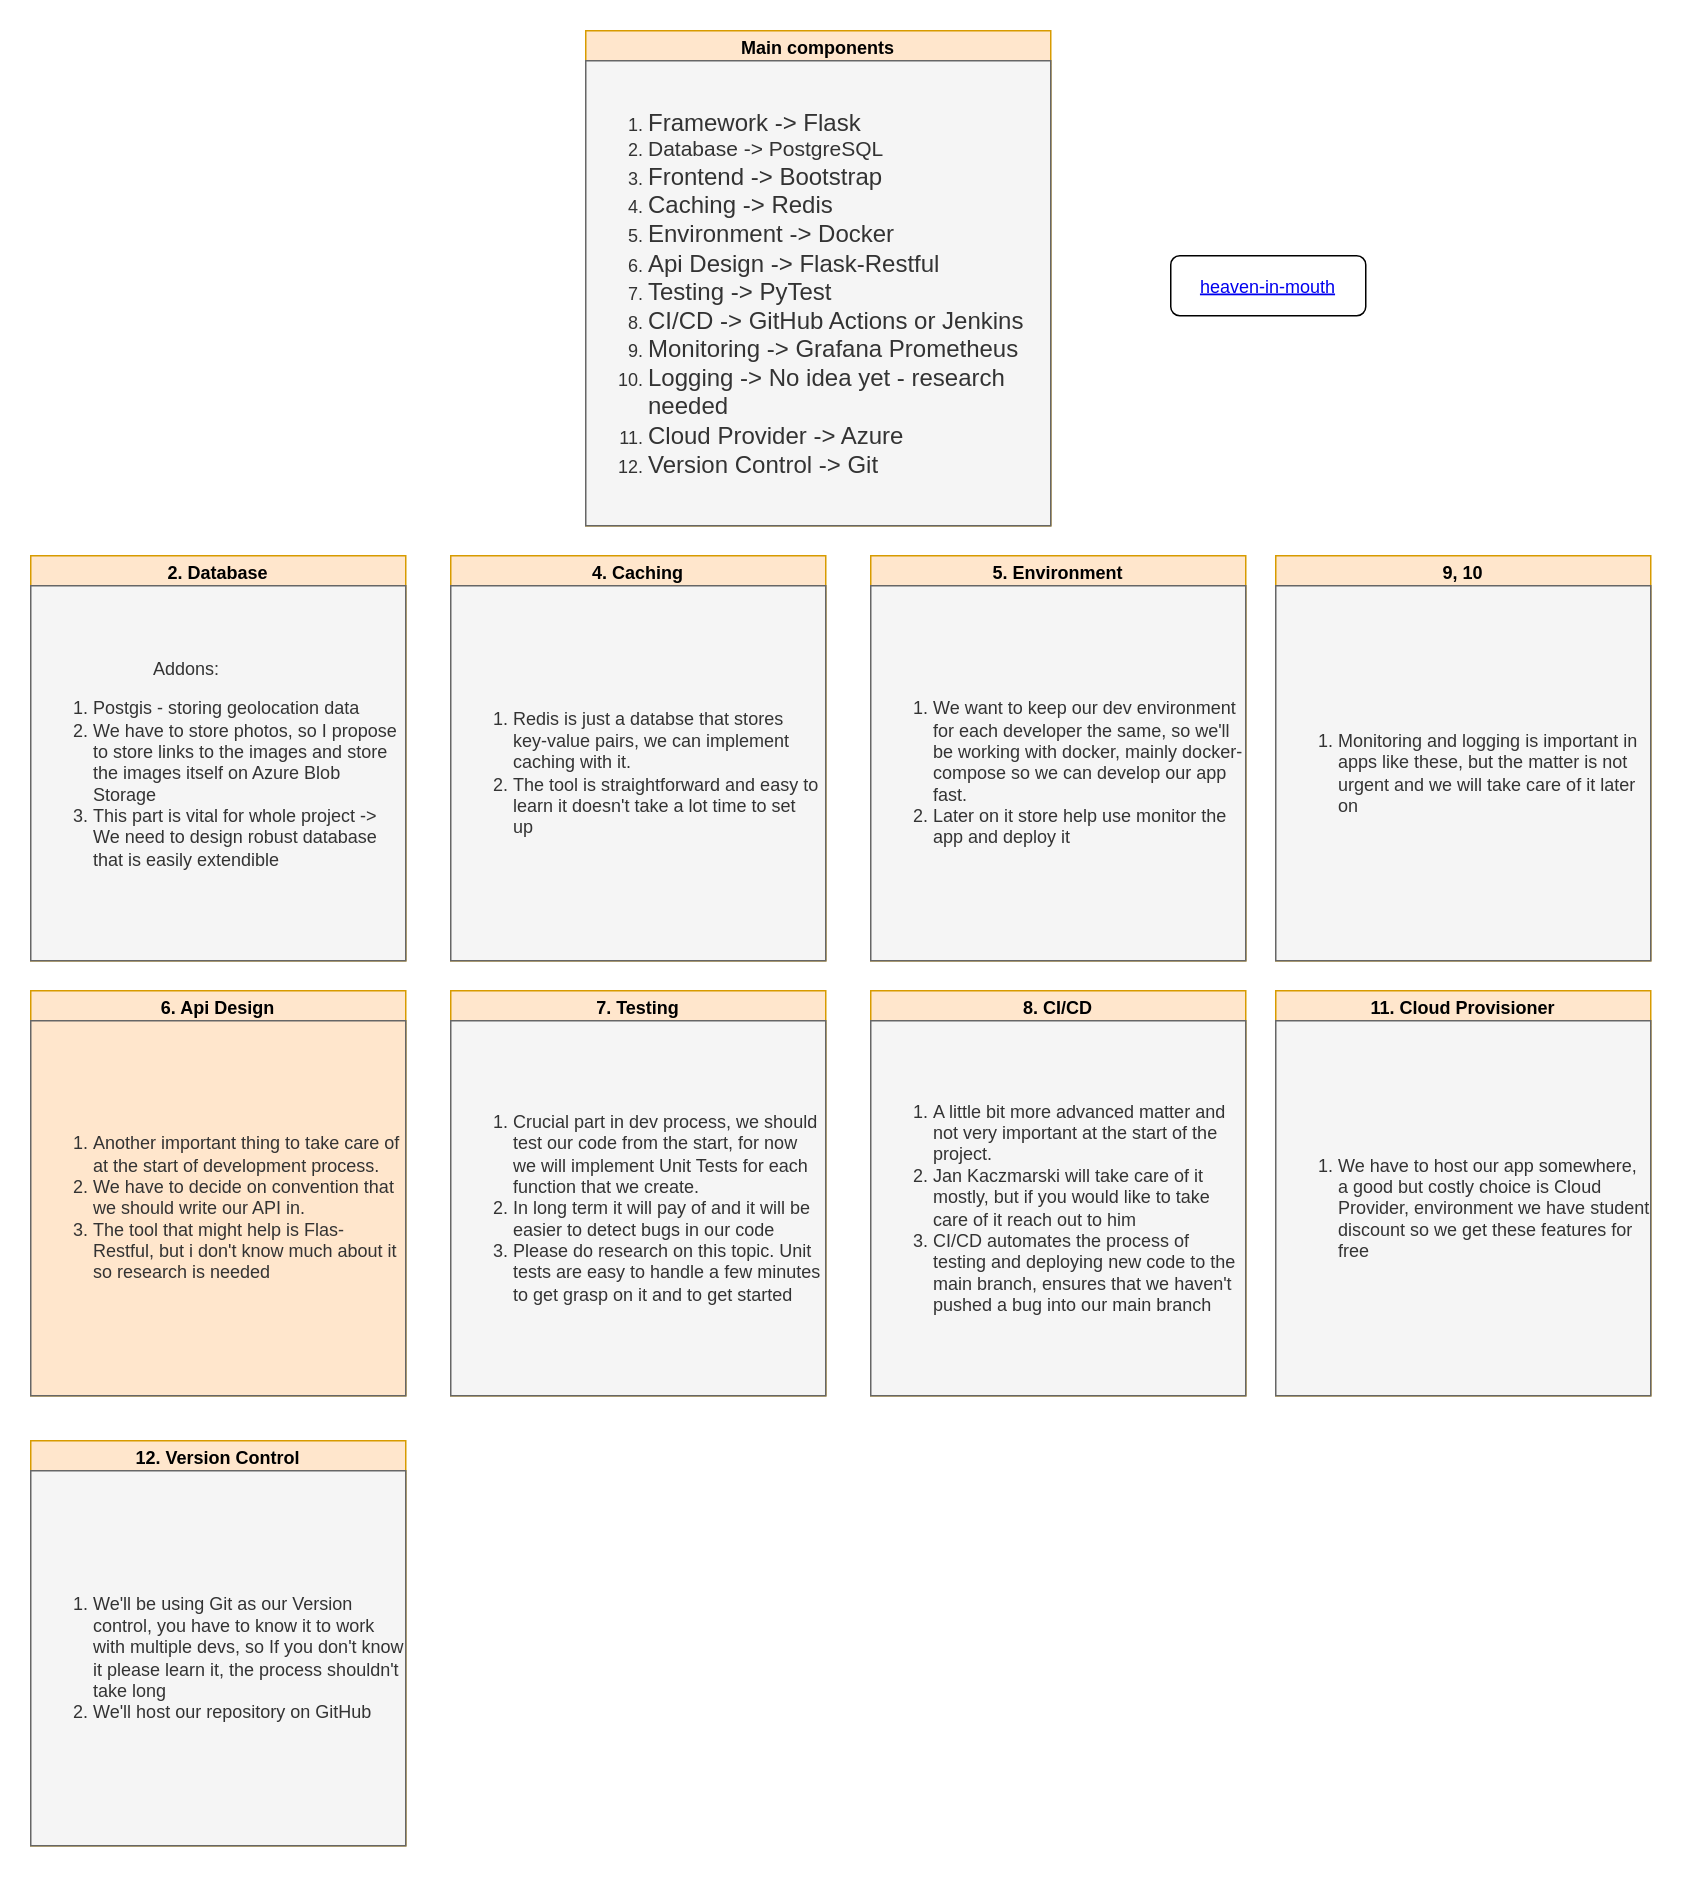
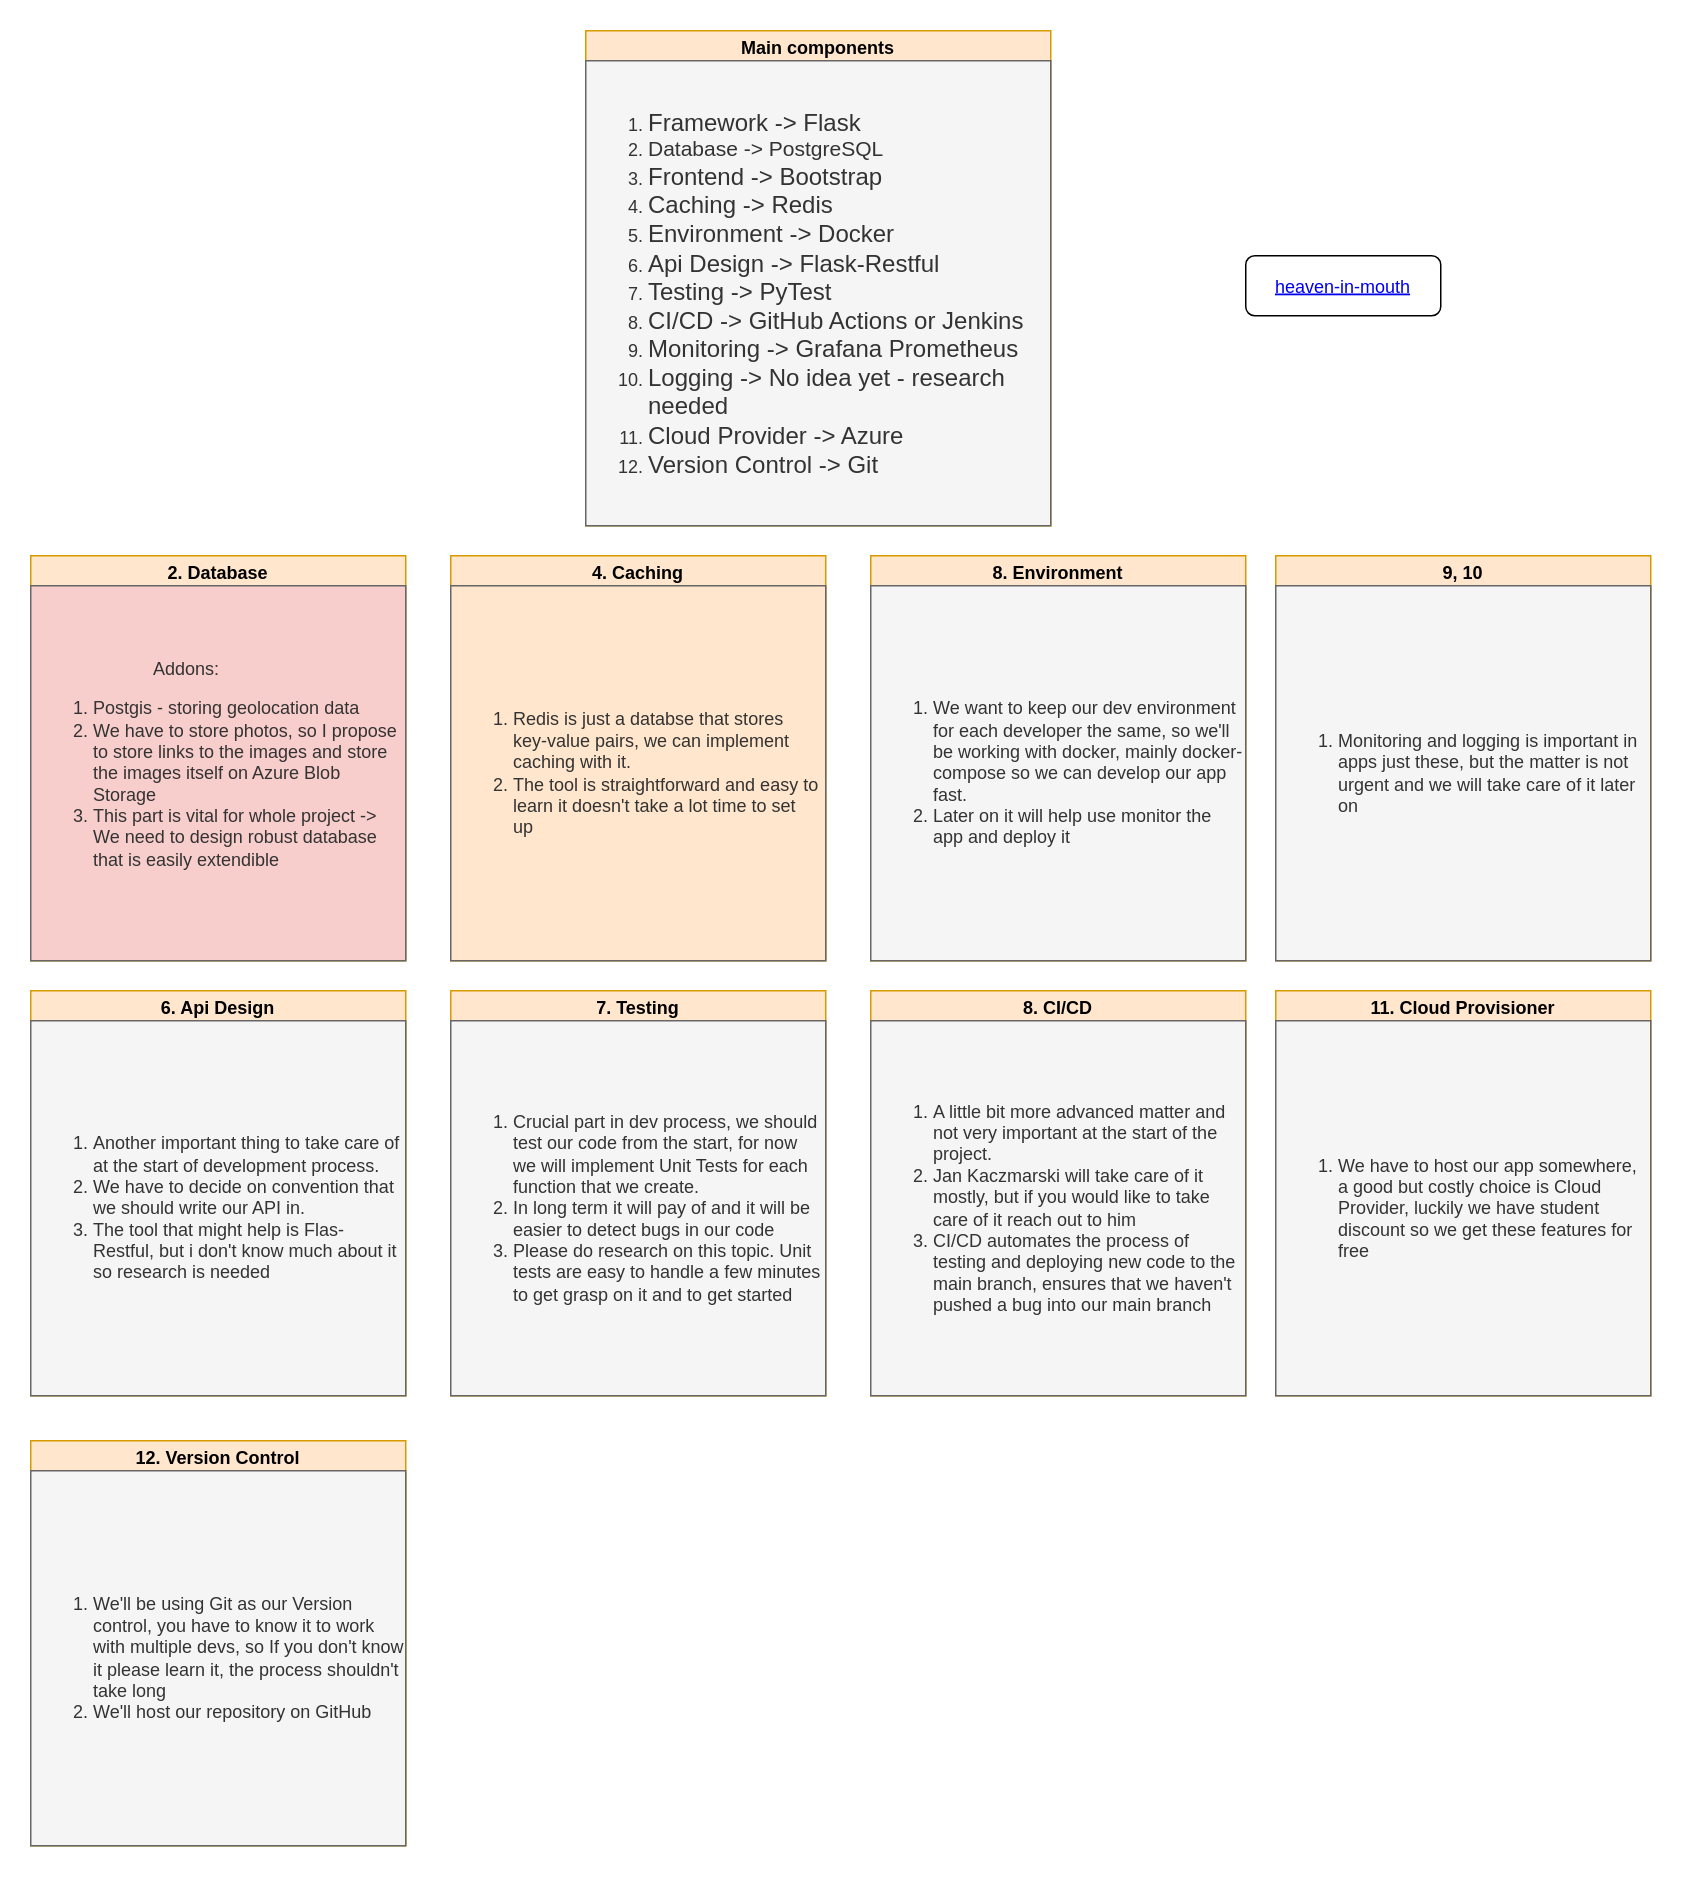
node "heaven-in-mouth": moved (1268, 286) -> (1343, 286)
node "5. Environment": label "5. Environment" -> "8. Environment"
node "Addons: Postgis - storing geolocation data We have to store photos, so I propose to store links to the images and store the images itself on Azure Blob Storage This part is vital for whole project -> We need to design robust database that is easily extendible": fillcolor #f5f5f5 -> #f8cecc
node "Redis is just a databse that stores key-value pairs, we can implement caching with it. The tool is straightforward and easy to learn it doesn't take a lot time to set up": fillcolor #f5f5f5 -> #ffe6cc
node "We want to keep our dev environment for each developer the same, so we'll be working with docker, mainly docker-compose so we can develop our app fast. Later on it store help use monitor the app and deploy it": label "We want to keep our dev environment for each developer the same, so we'll be working with docker, mainly docker-compose so we can develop our app fast. Later on it store help use monitor the app and deploy it" -> "We want to keep our dev environment for each developer the same, so we'll be working with docker, mainly docker-compose so we can develop our app fast. Later on it will help use monitor the app and deploy it"
node "Monitoring and logging is important in apps like these, but the matter is not urgent and we will take care of it later on": label "Monitoring and logging is important in apps like these, but the matter is not urgent and we will take care of it later on" -> "Monitoring and logging is important in apps just these, but the matter is not urgent and we will take care of it later on"
node "Another important thing to take care of at the start of development process. We have to decide on convention that we should write our API in. The tool that might help is Flas-Restful, but i don't know much about it so research is needed": fillcolor #ffe6cc -> #f5f5f5
node "We have to host our app somewhere, a good but costly choice is Cloud Provider, environment we have student discount so we get these features for free": label "We have to host our app somewhere, a good but costly choice is Cloud Provider, environment we have student discount so we get these features for free" -> "We have to host our app somewhere, a good but costly choice is Cloud Provider, luckily we have student discount so we get these features for free"
